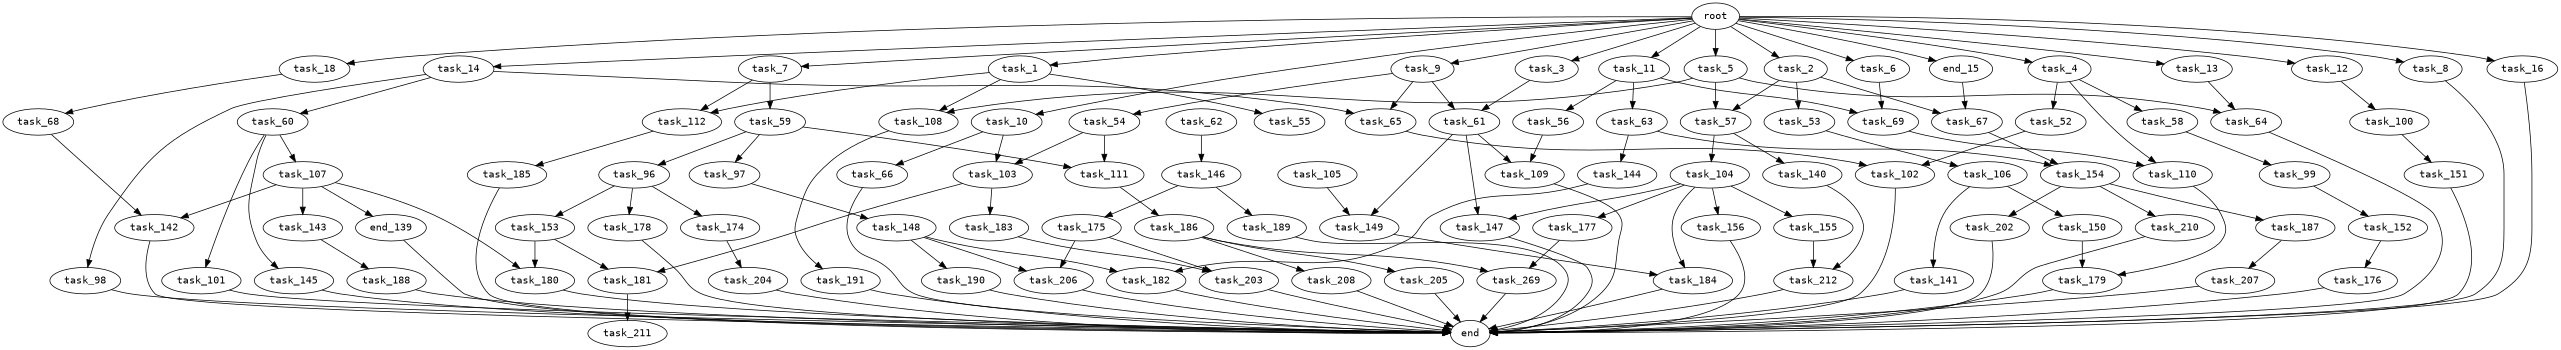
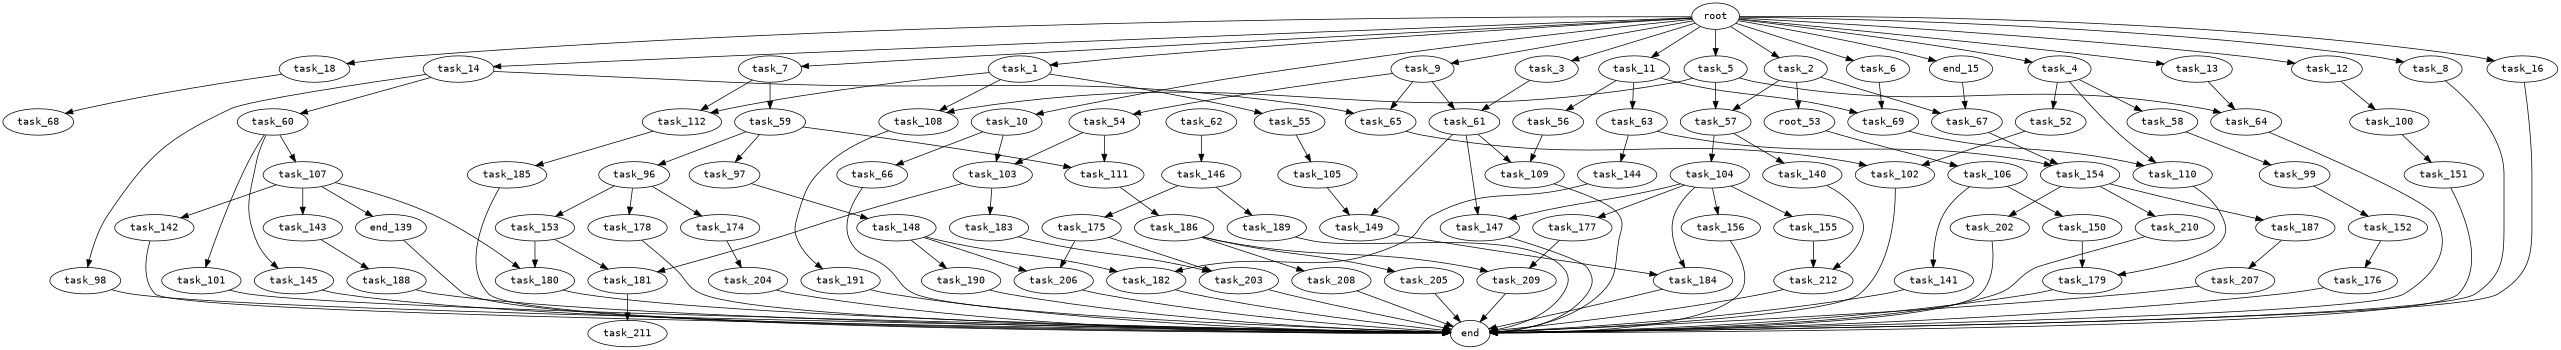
node "task_53": label "task_53" -> "root_53"
edge "task_55" -> "task_105": added
edge "task_68" -> "task_142": removed
node "task_269": label "task_269" -> "task_209"
